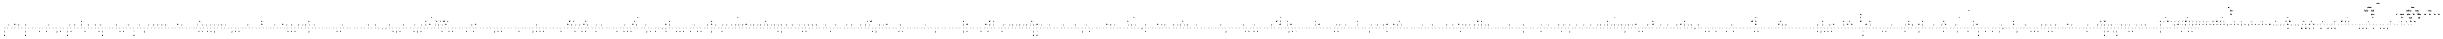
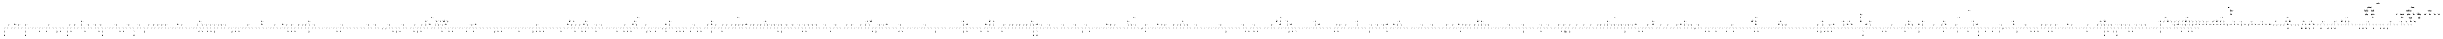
node "sourceDesc": removed
node "language": added
node "anchor": added
